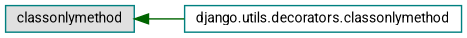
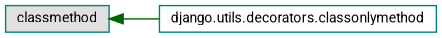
node "classonlymethod": label "classonlymethod" -> "classmethod"
